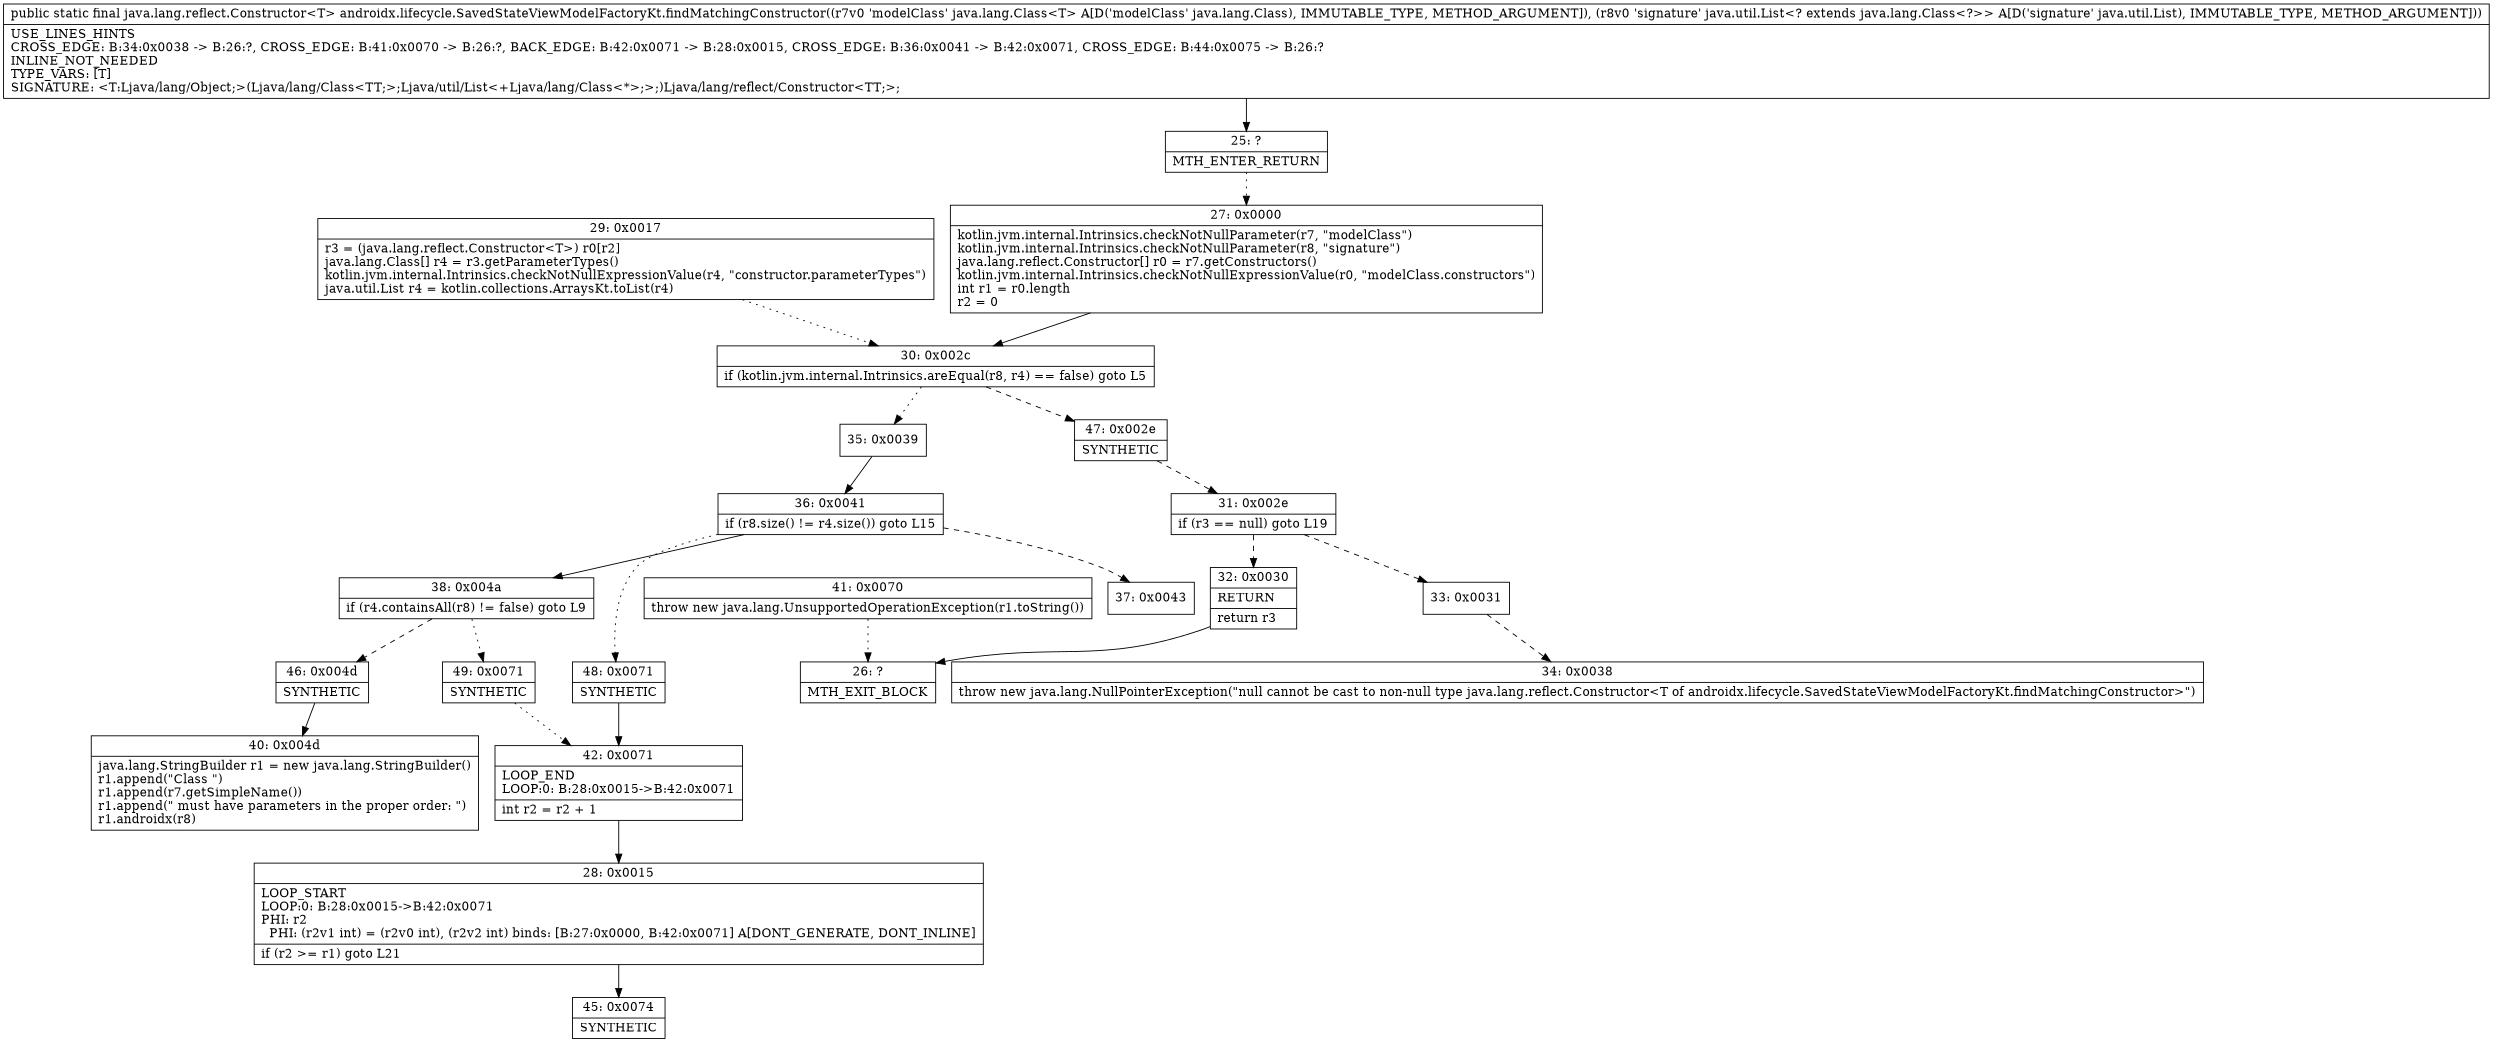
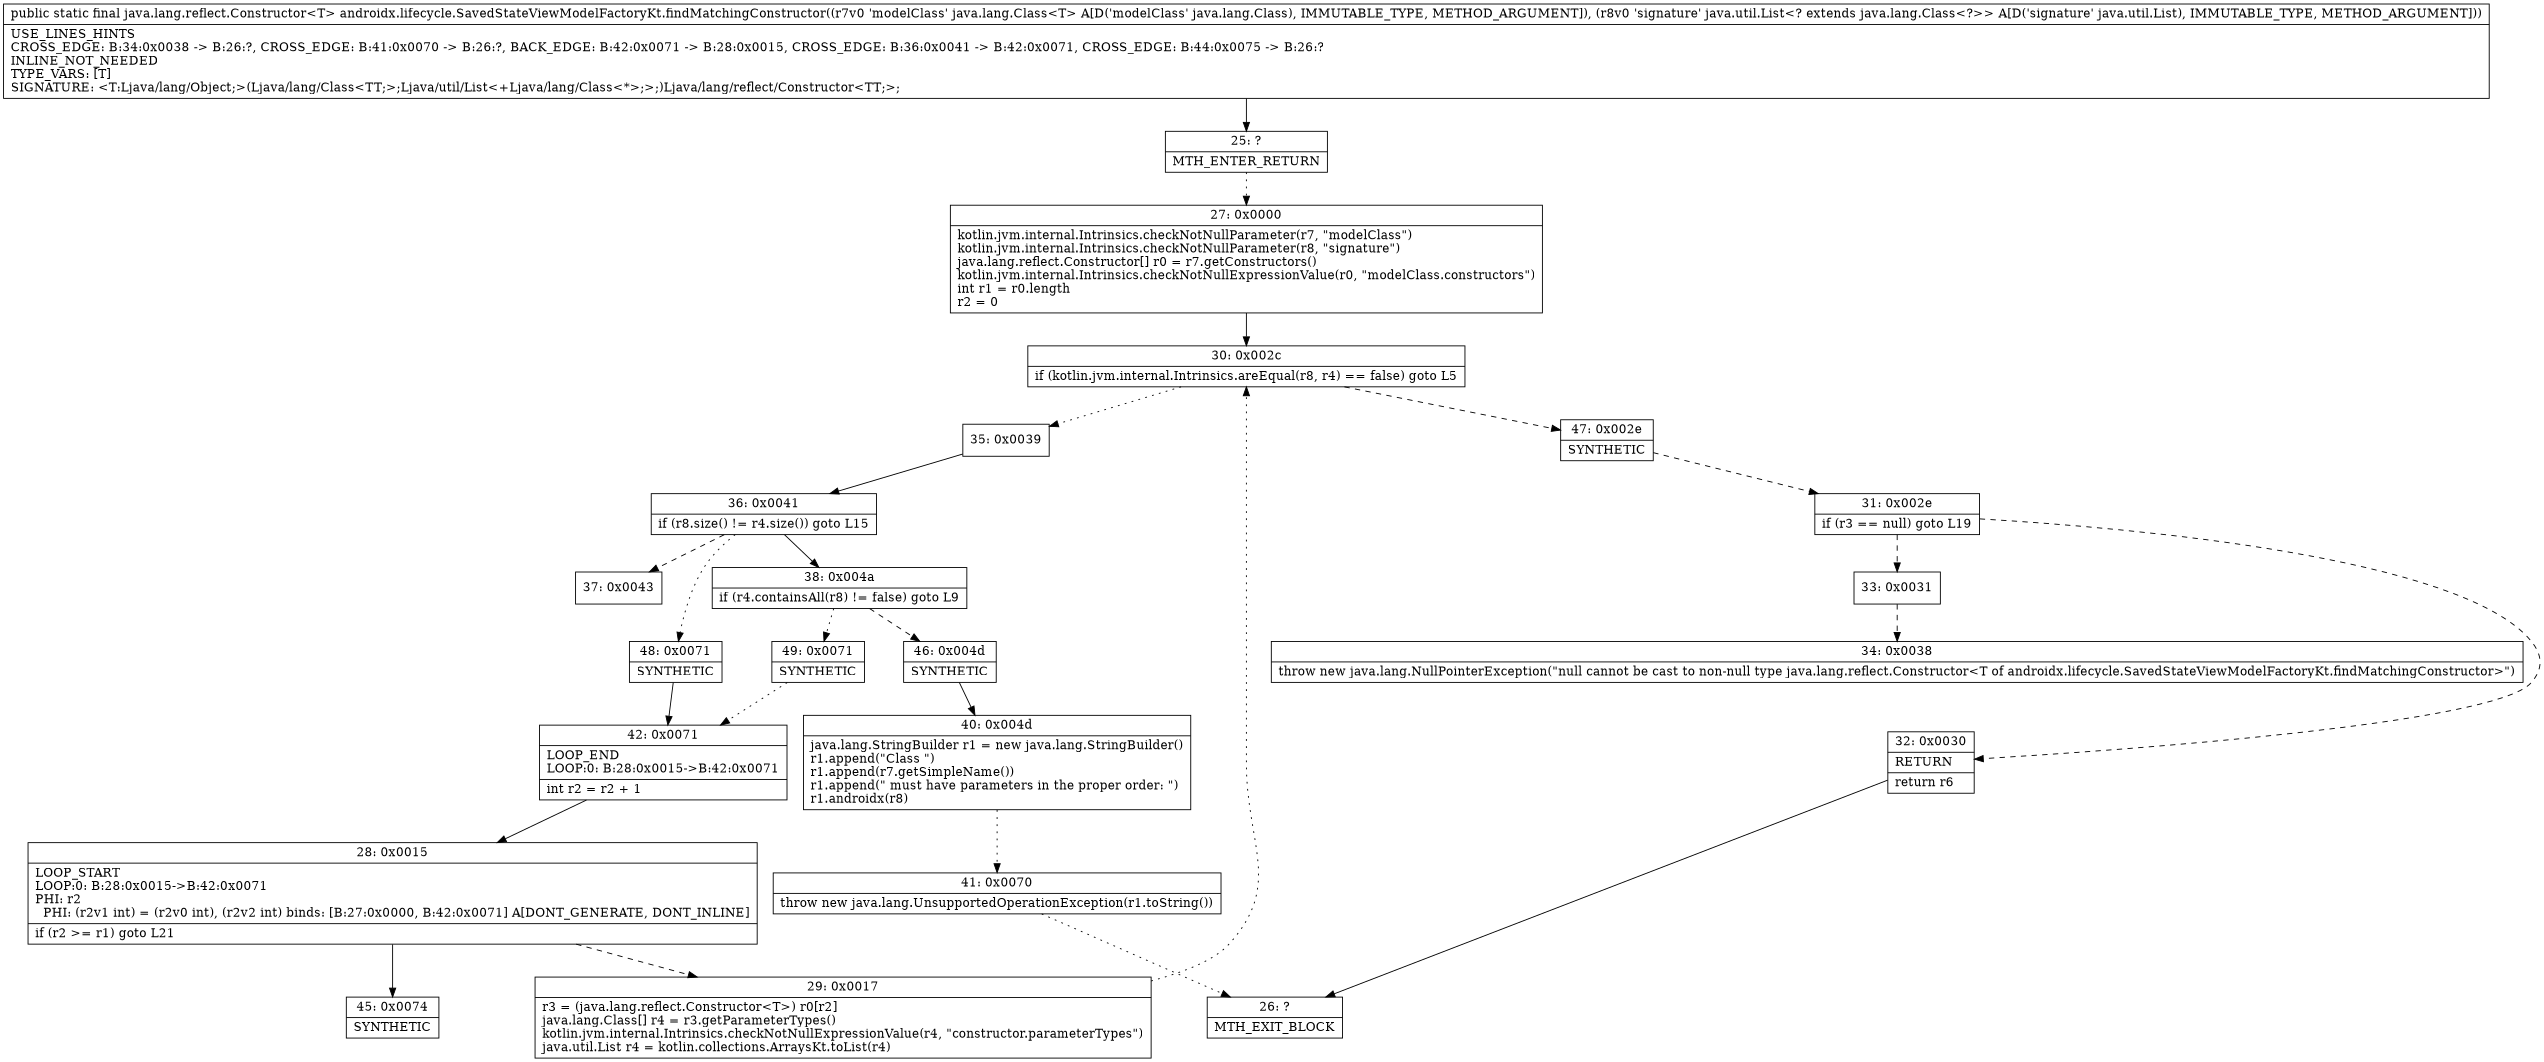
node "32: 0x0030": text "return r3" -> "return r6"
edge "40: 0x004d" -> "41: 0x0070": added
edge "28: 0x0015" -> "29: 0x0017": added
